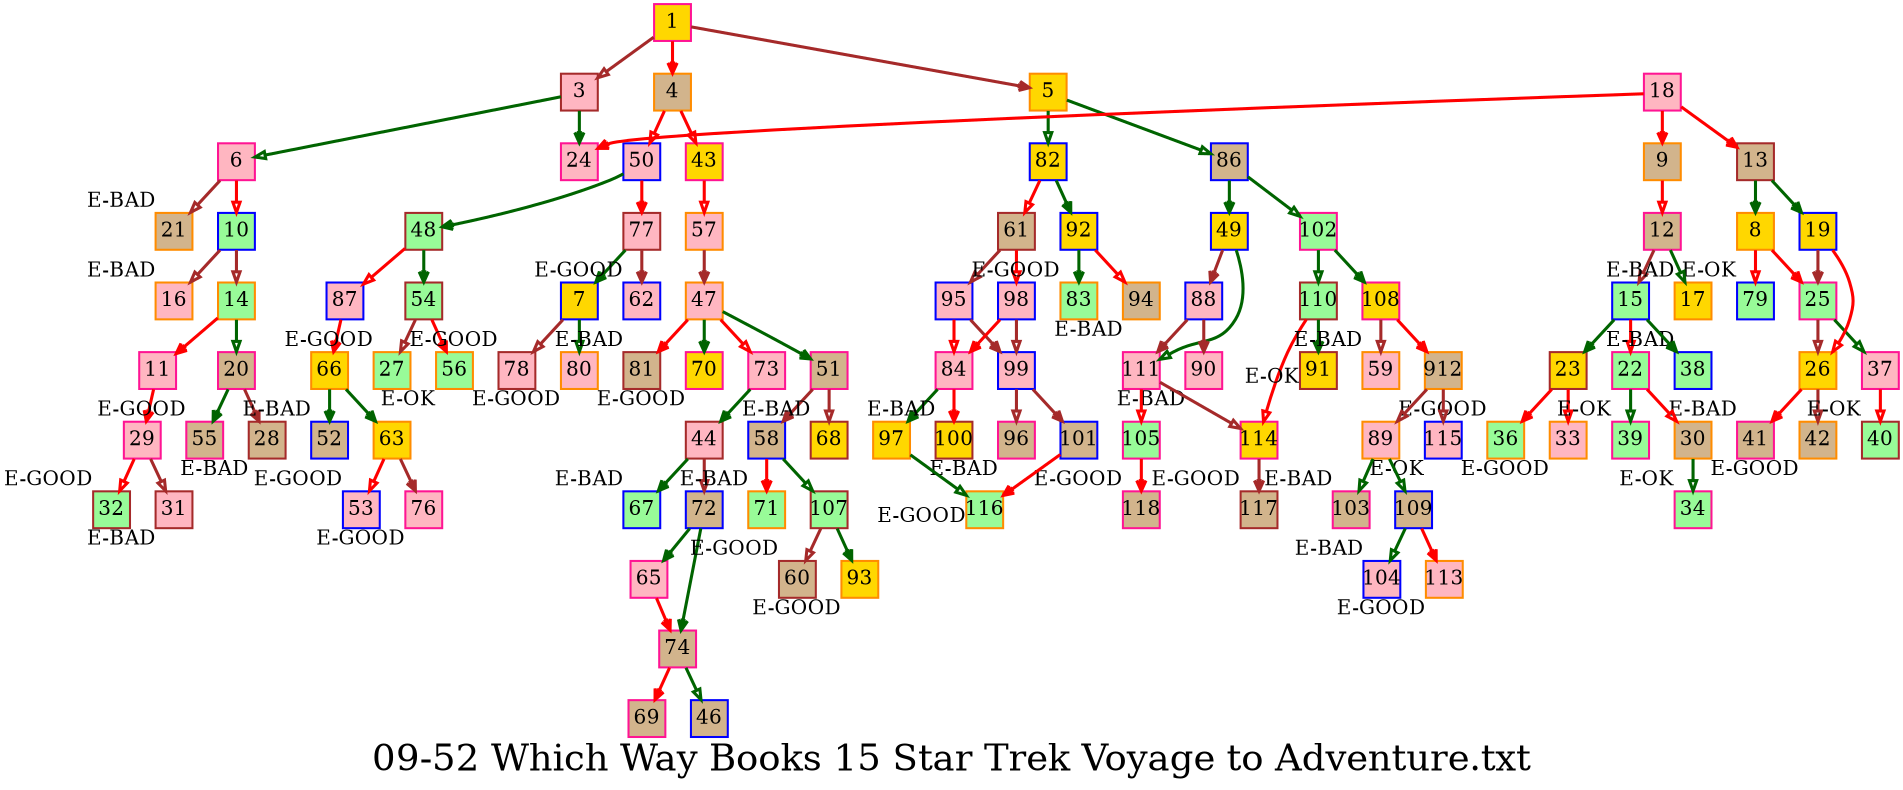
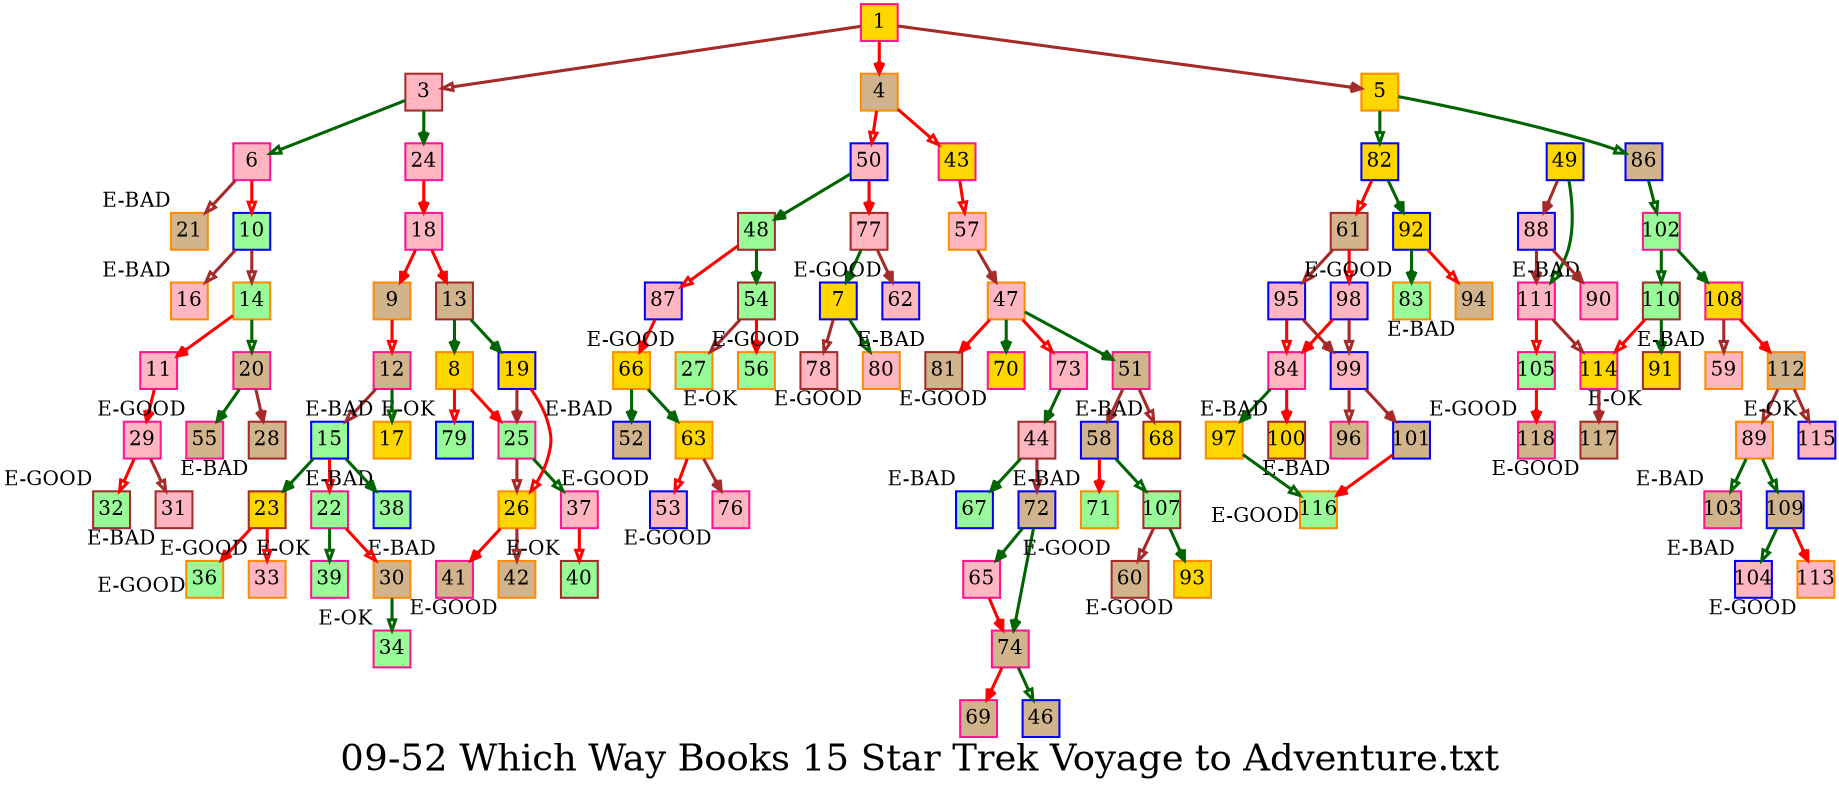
edge "18" -> "24": reversed
edge "86" -> "49": removed
node "912": label "912" -> "112"
